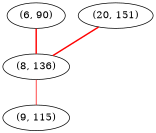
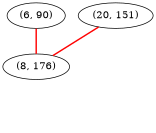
node "(8, 136)": label "(8, 136)" -> "(8, 176)"
node "(9, 115)": removed
